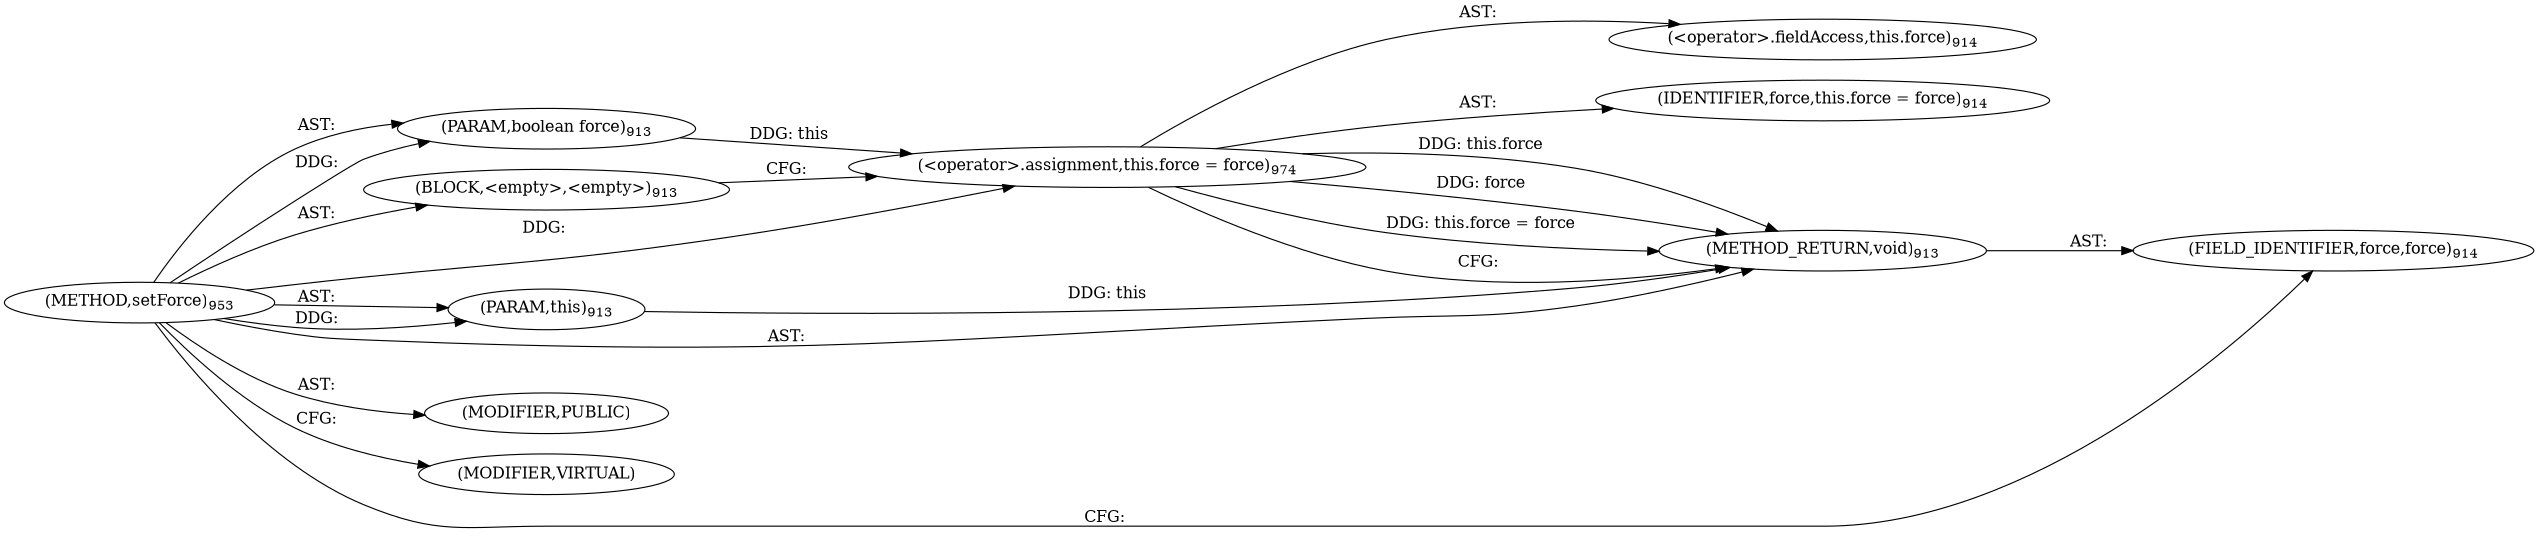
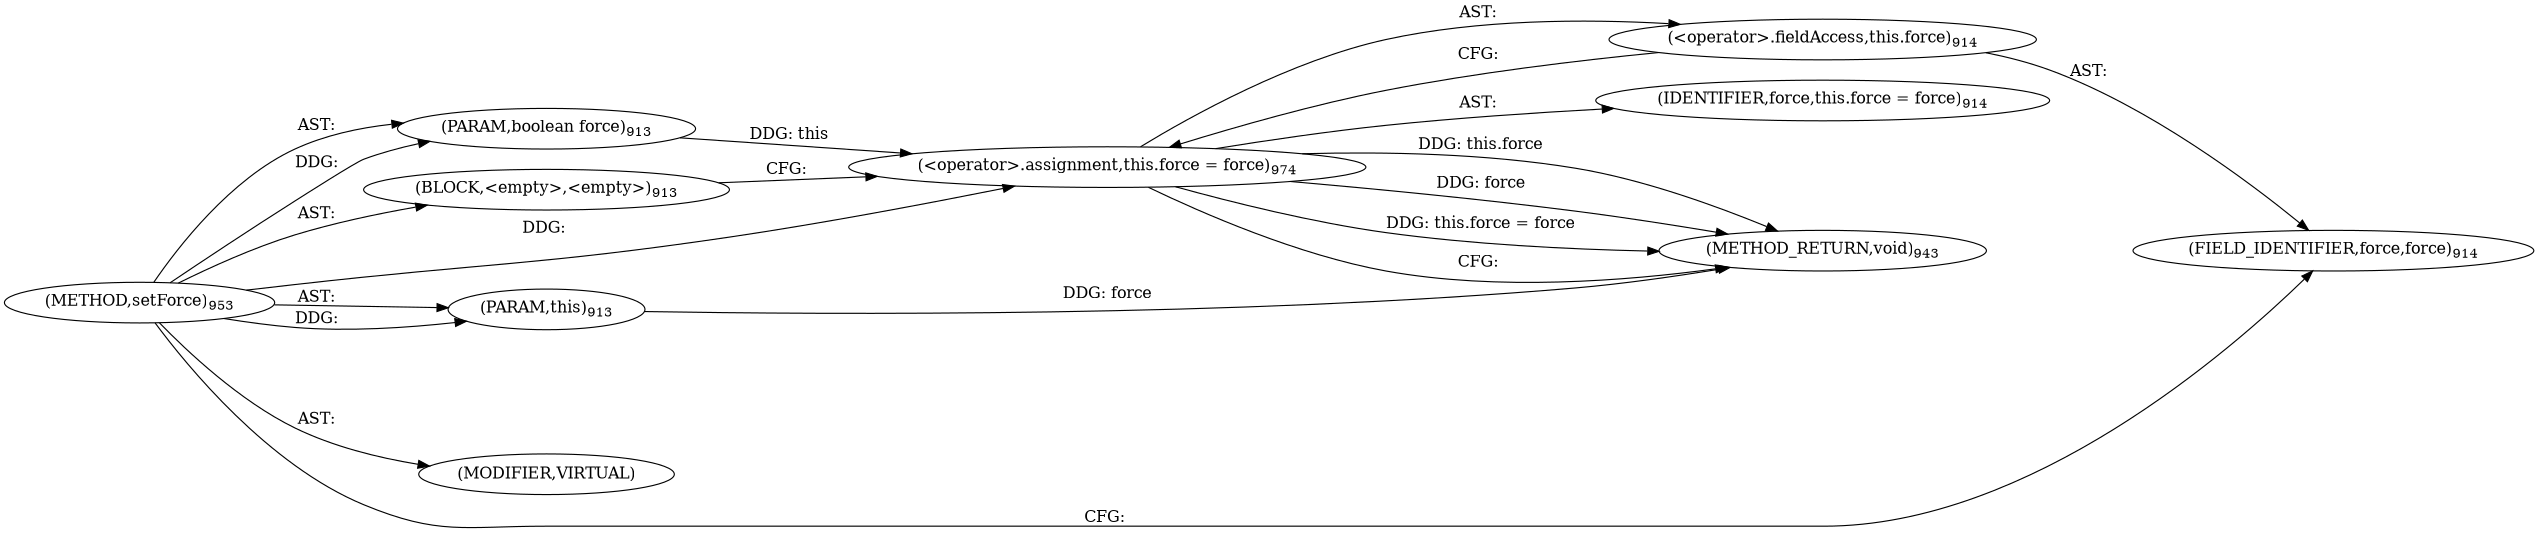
edge "(<operator>.fieldAccess,this.force)" -> "(<operator>.assignment,this.force = force)": added, label "CFG:"
node "(METHOD_RETURN,void)": text "913" -> "943"
edge "(METHOD_RETURN,void)" -> "(FIELD_IDENTIFIER,force,force)": now "(<operator>.fieldAccess,this.force)" -> "(FIELD_IDENTIFIER,force,force)"
edge "(PARAM,this)" -> "(METHOD_RETURN,void)": label "DDG: this" -> "DDG: force"
edge "(METHOD,setForce)" -> "(METHOD_RETURN,void)": removed, label "AST:"
node "(MODIFIER,PUBLIC)": removed
edge "(METHOD,setForce)" -> "(MODIFIER,VIRTUAL)": label "CFG: " -> "AST: "
